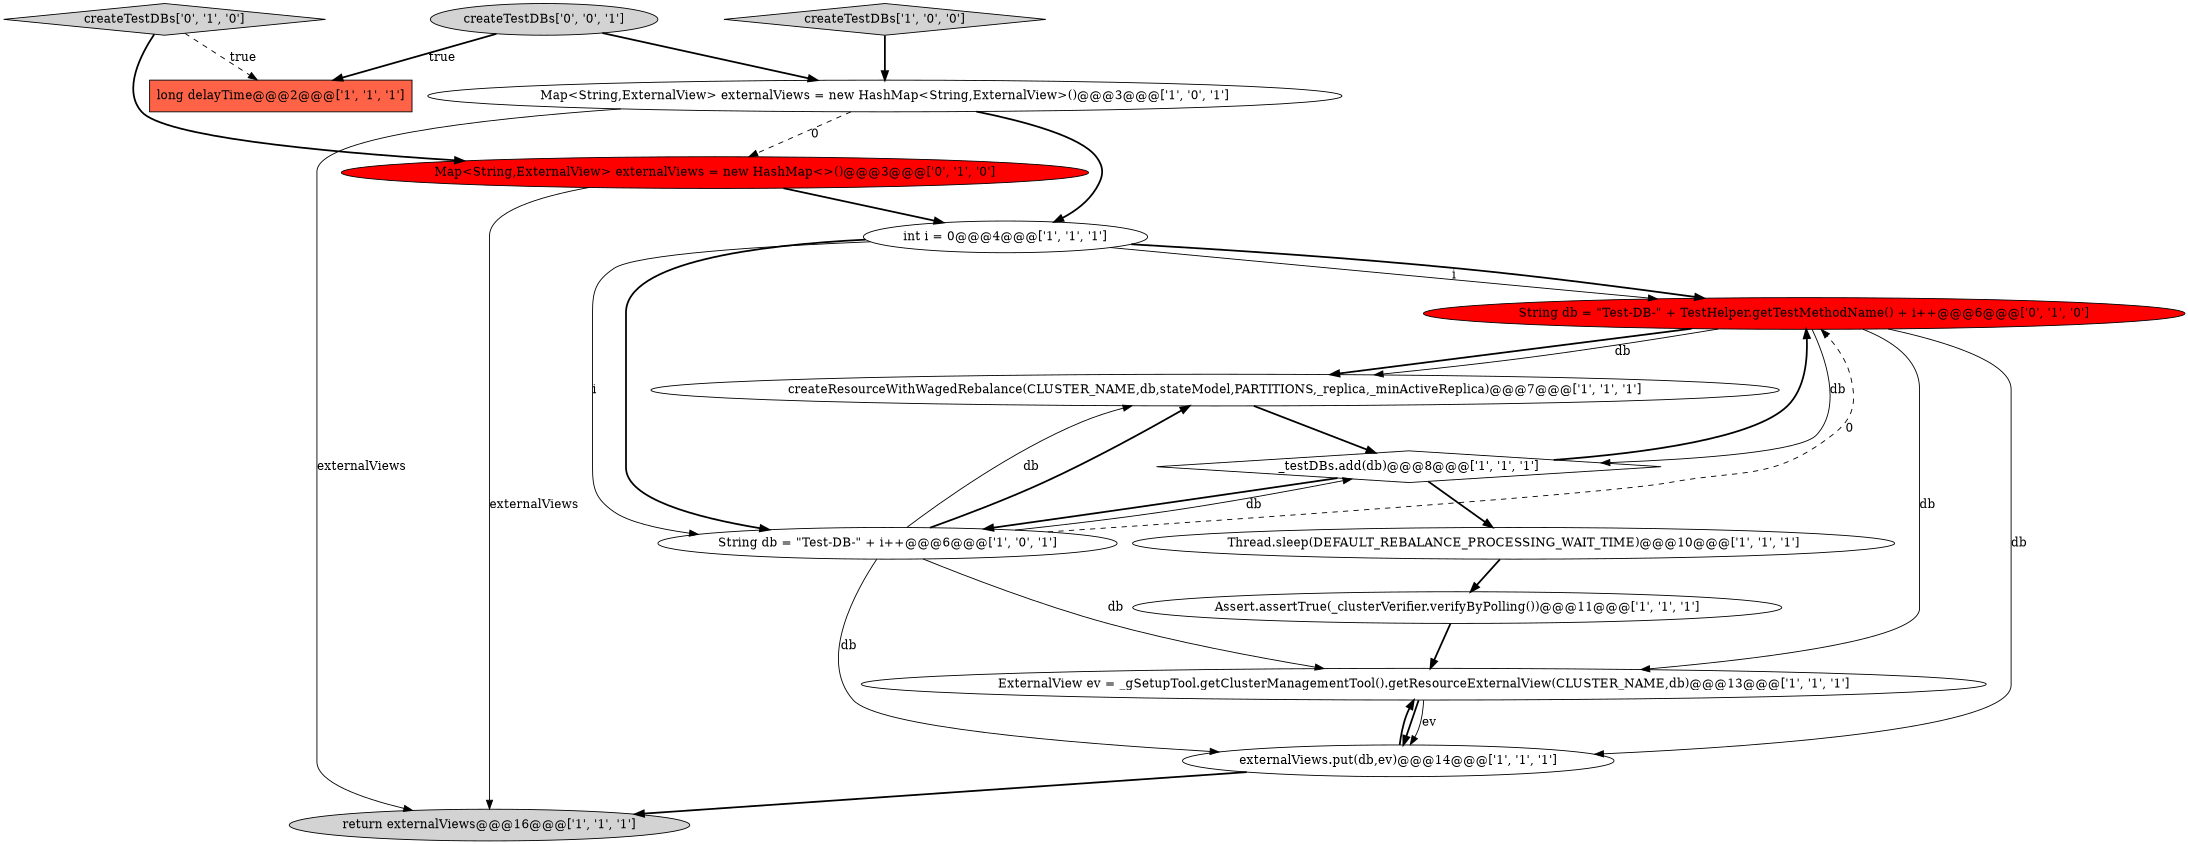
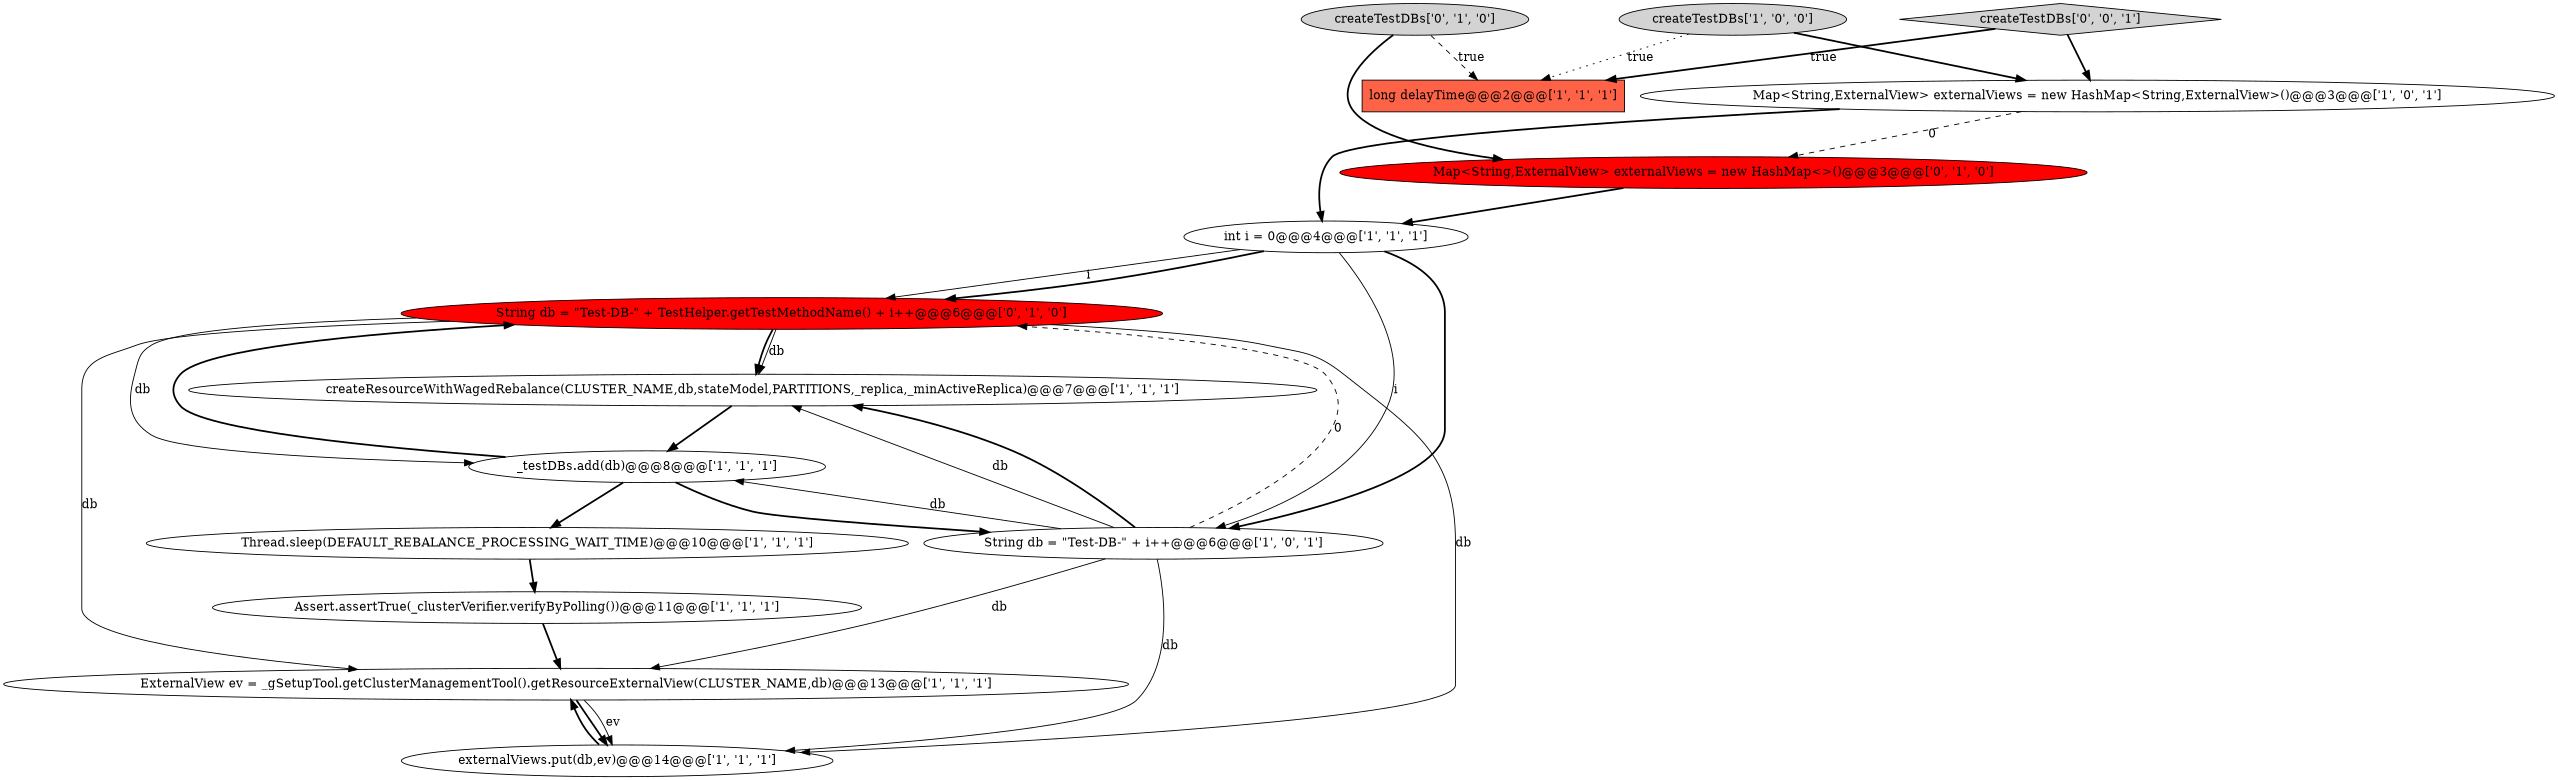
node "createTestDBs['0', '1', '0']": shape diamond -> ellipse
node "createTestDBs['0', '0', '1']": shape ellipse -> diamond
node "createTestDBs['1', '0', '0']": shape diamond -> ellipse
edge "createTestDBs['1', '0', '0']" -> "long delayTime@@@2@@@['1', '1', '1']": added, label "true"
node "_testDBs.add(db)@@@8@@@['1', '1', '1']": shape diamond -> ellipse
node "return externalViews@@@16@@@['1', '1', '1']": removed
